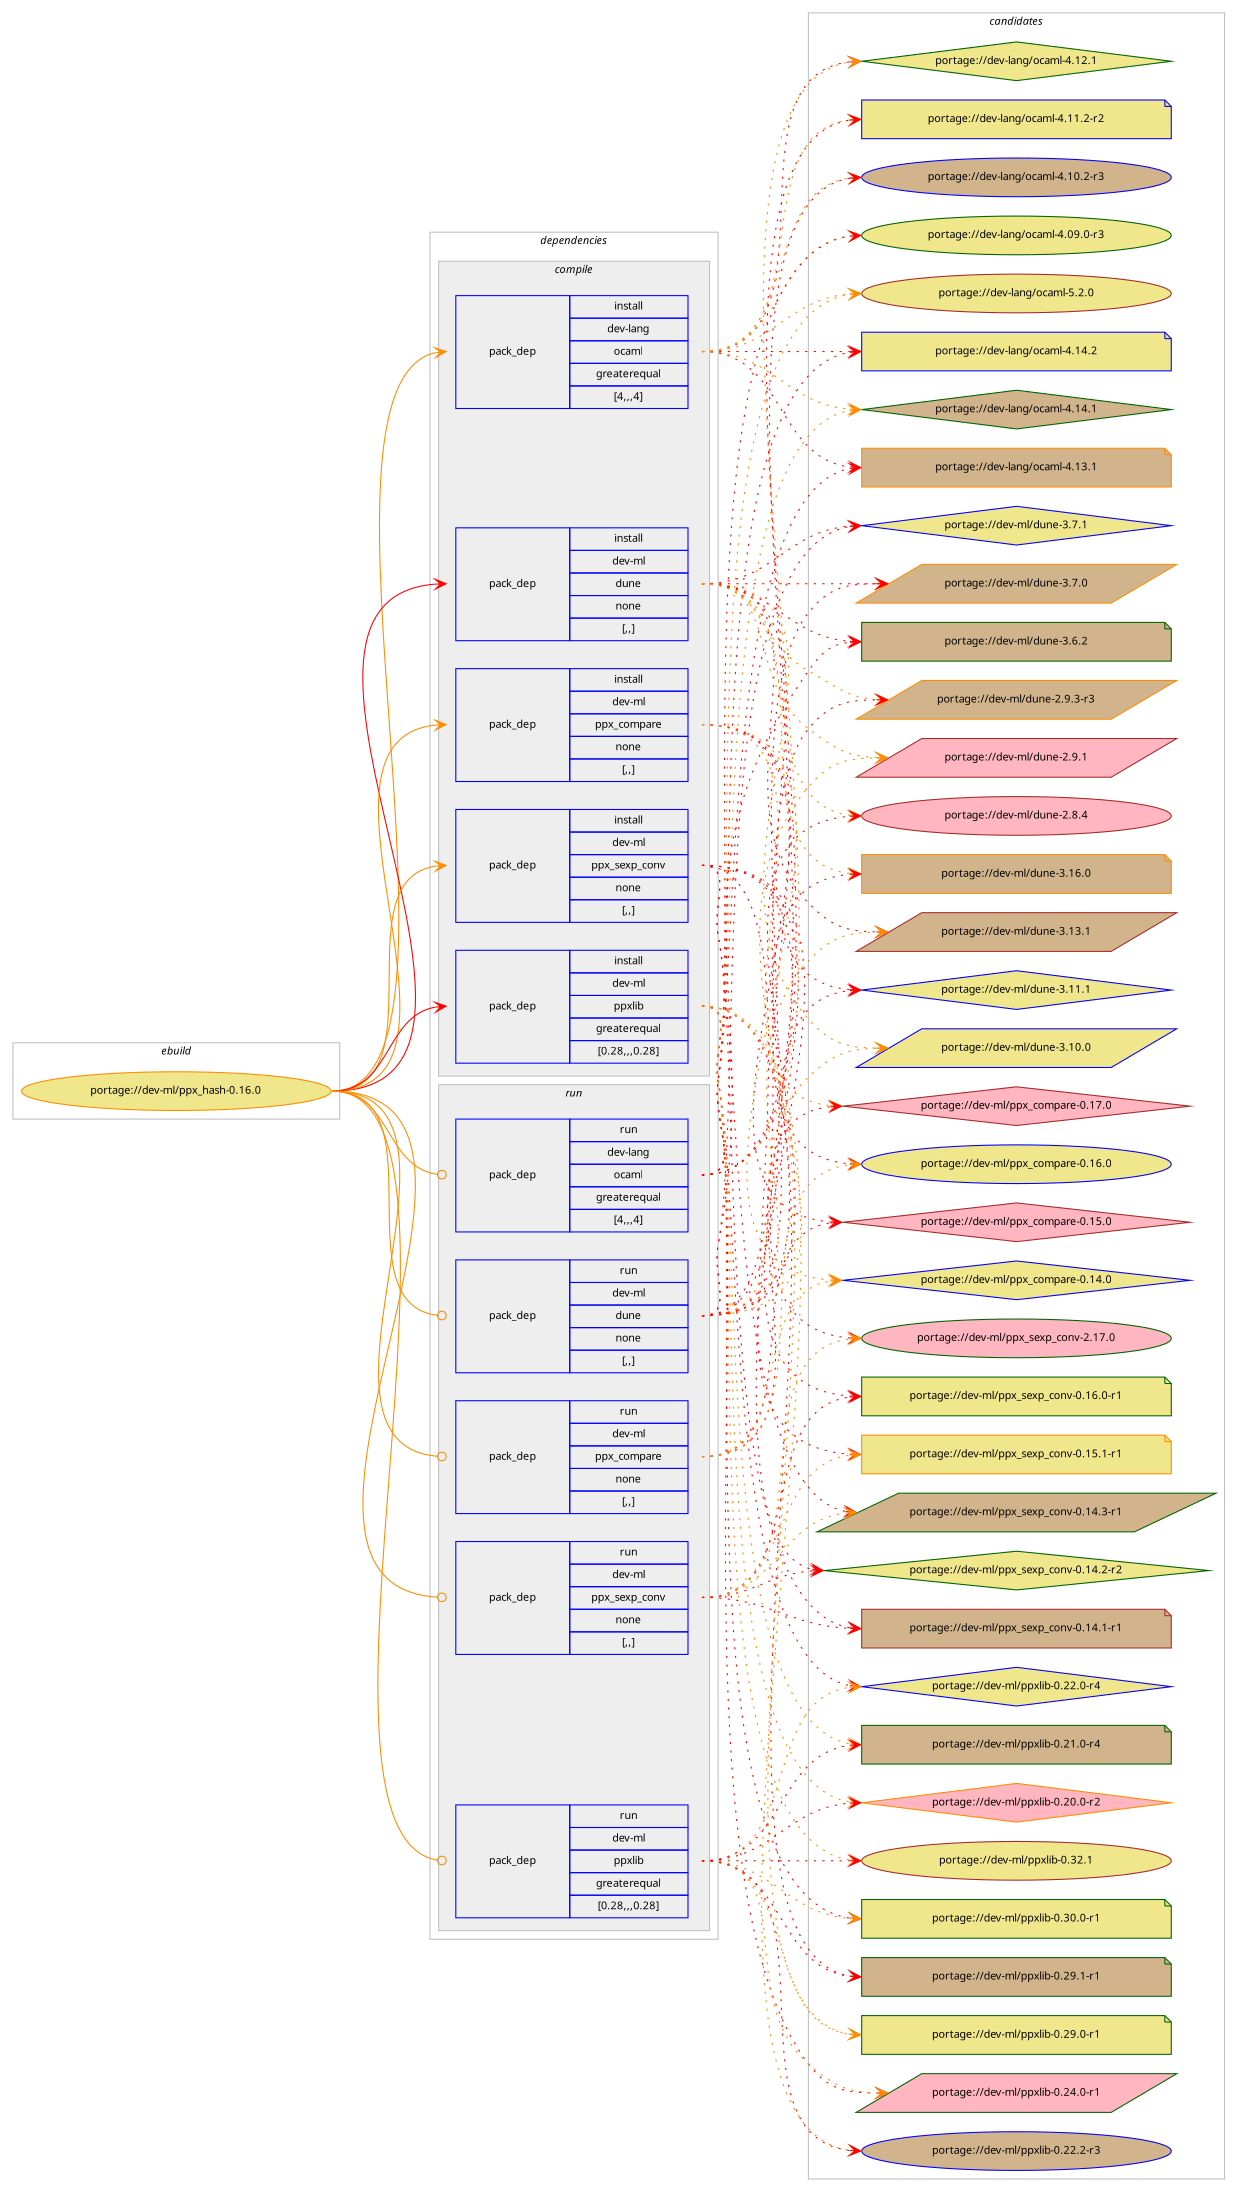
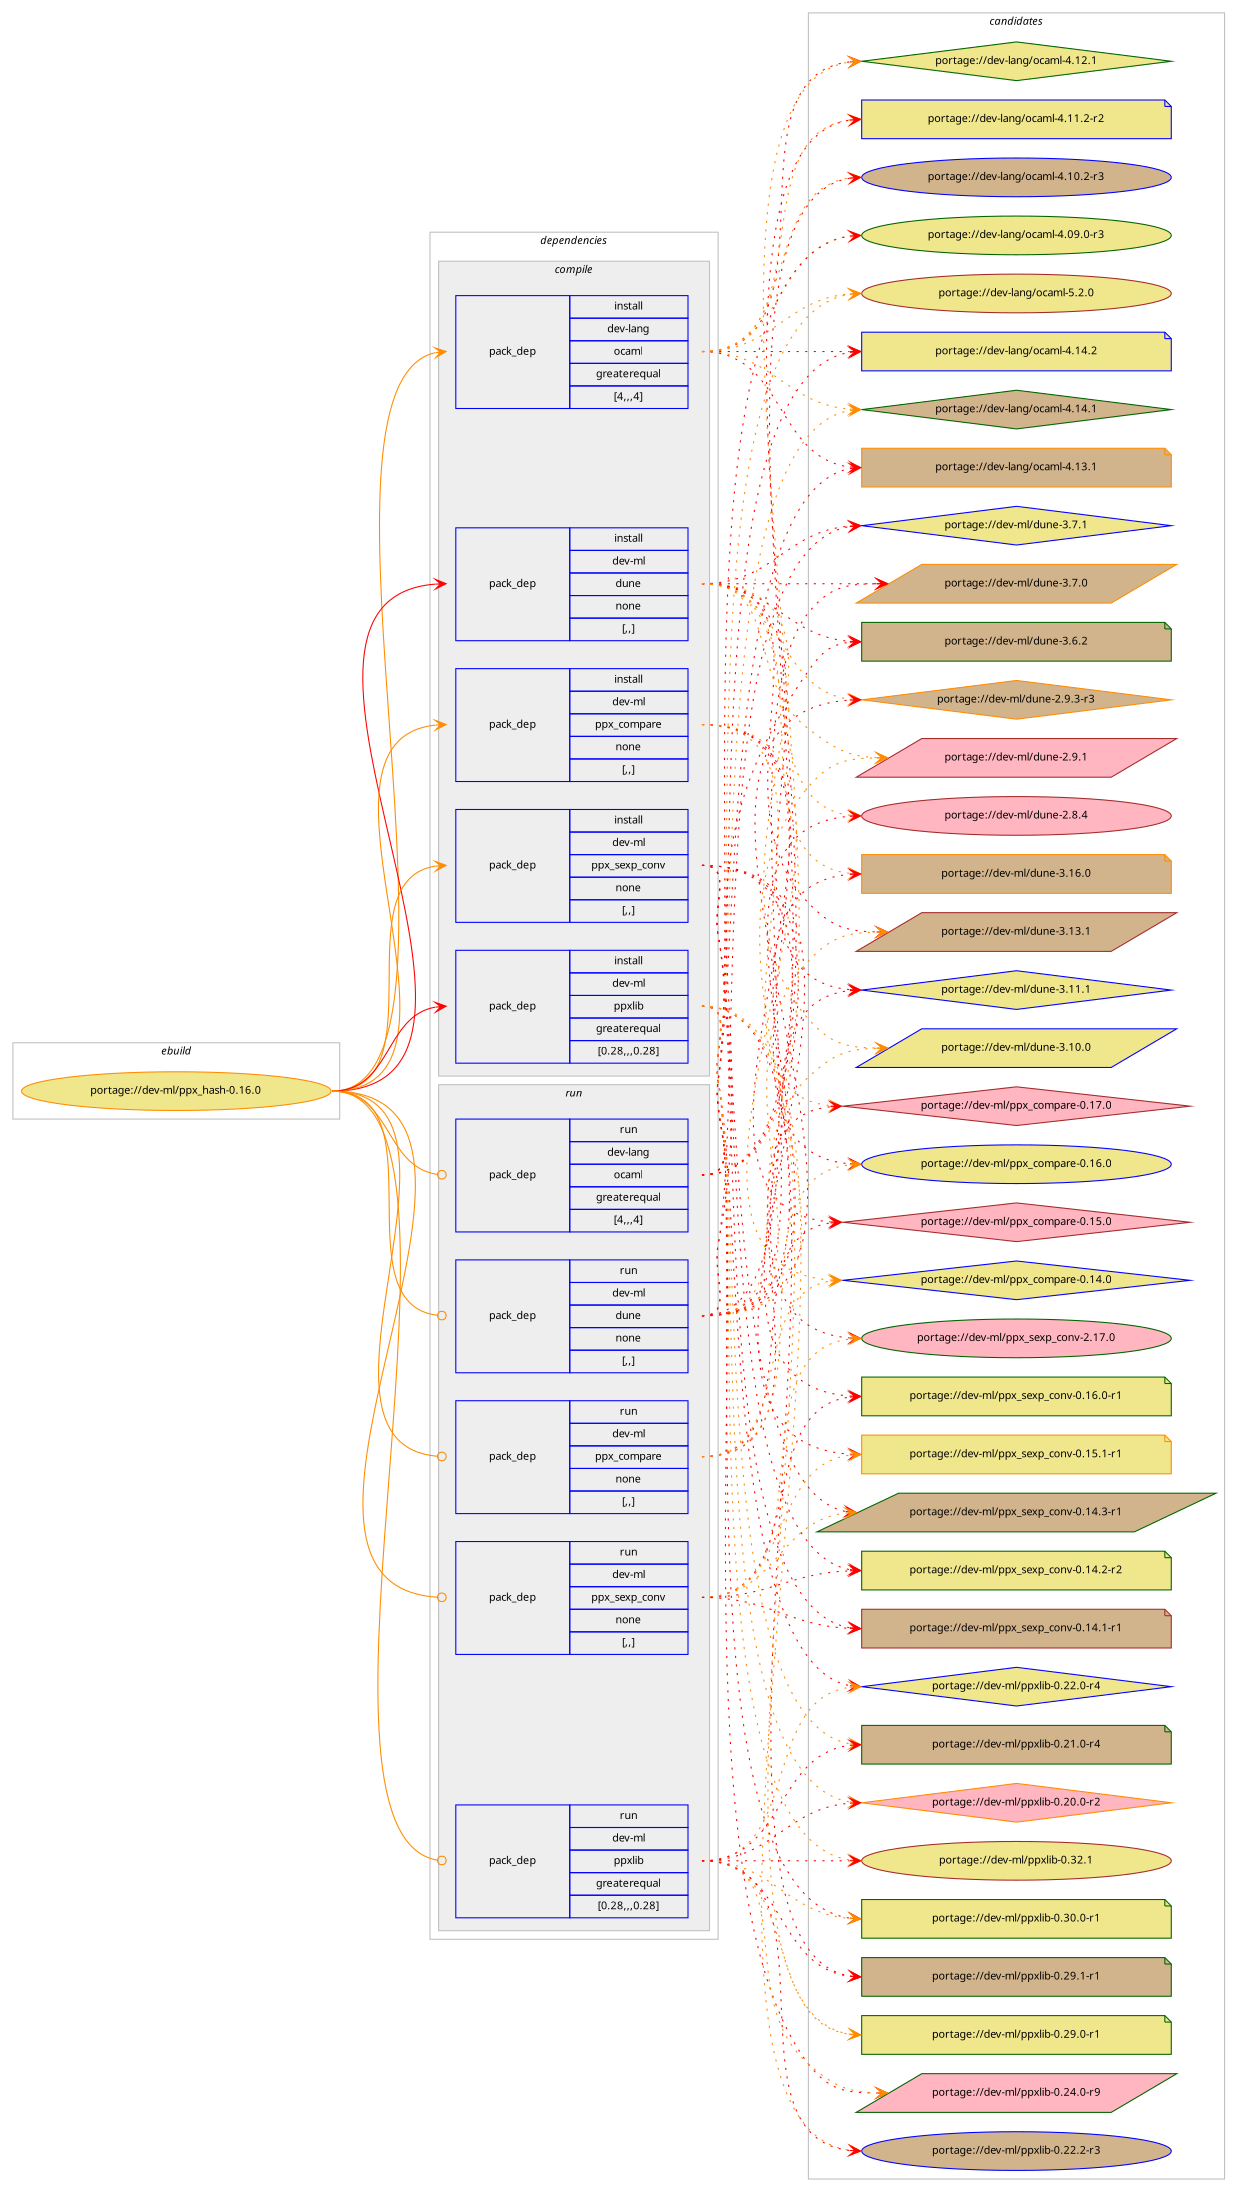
node "portage://dev-ml/dune-2.9.3-r3": shape parallelogram -> diamond
node "portage://dev-ml/ppx_sexp_conv-0.14.2-r2": shape diamond -> note
node "portage://dev-ml/ppxlib-0.24.0-r1": label "portage://dev-ml/ppxlib-0.24.0-r1" -> "portage://dev-ml/ppxlib-0.24.0-r9"
